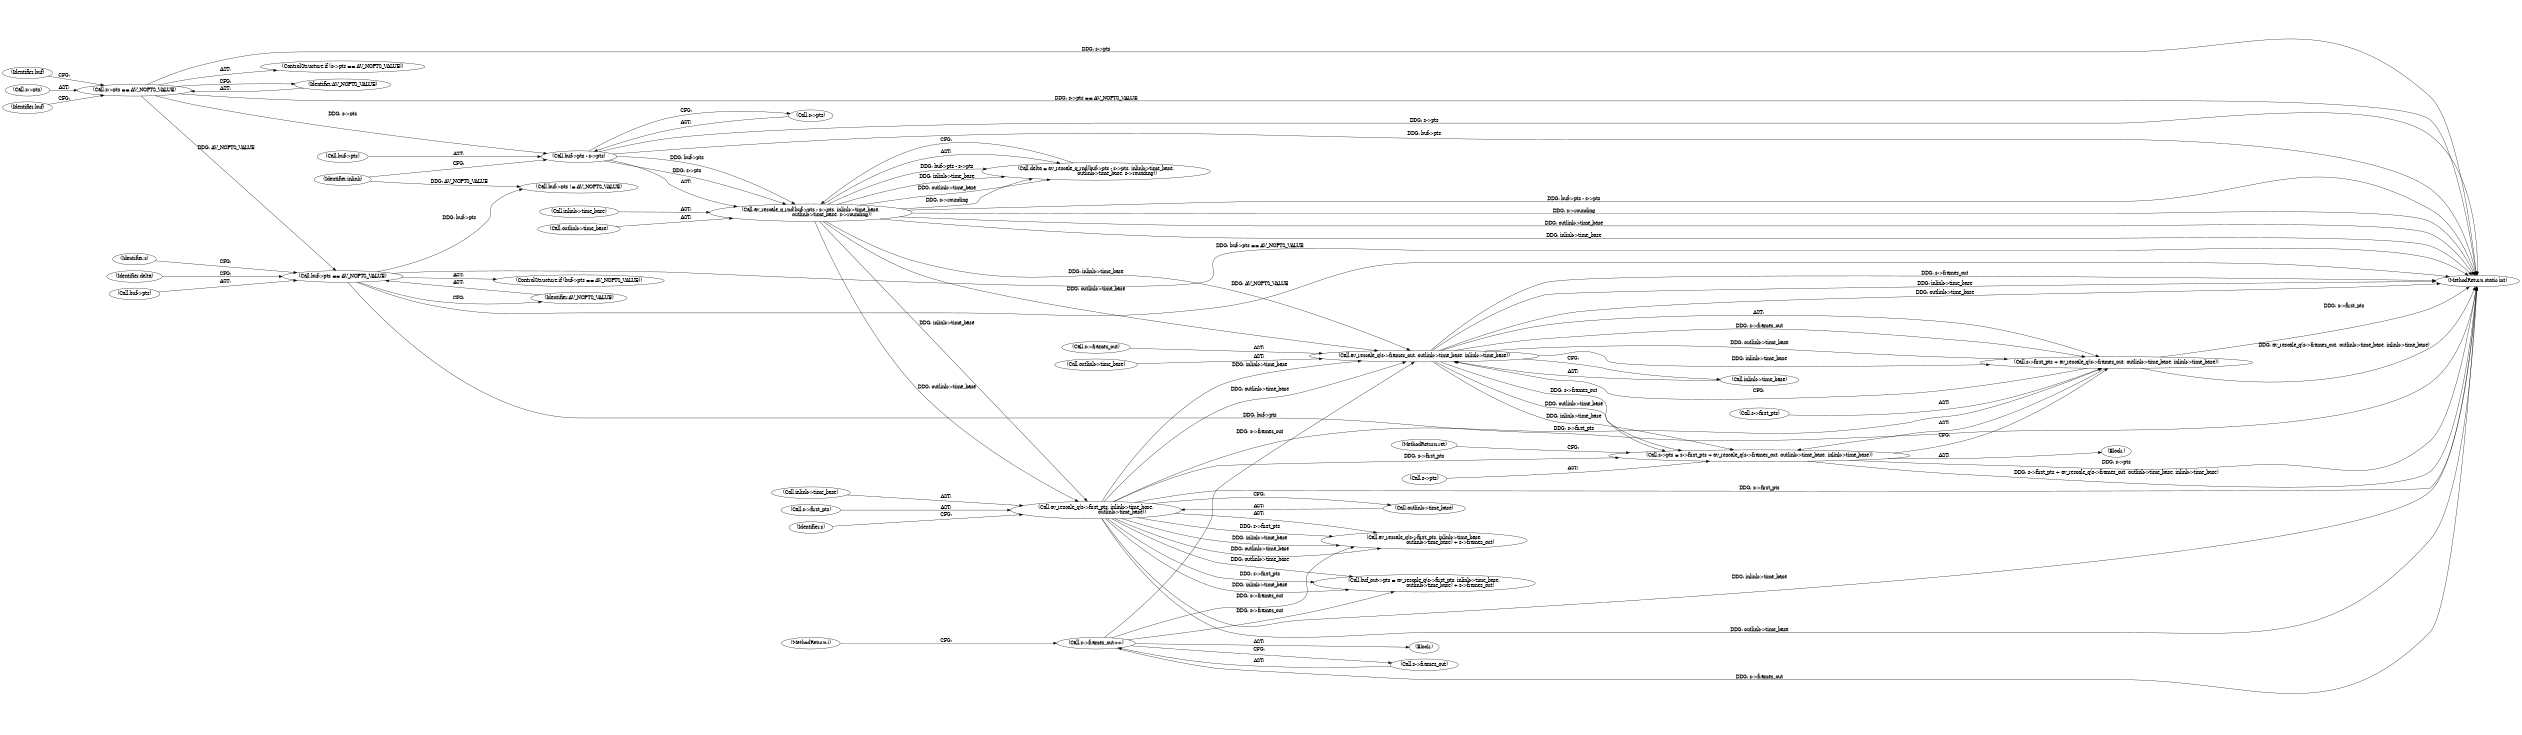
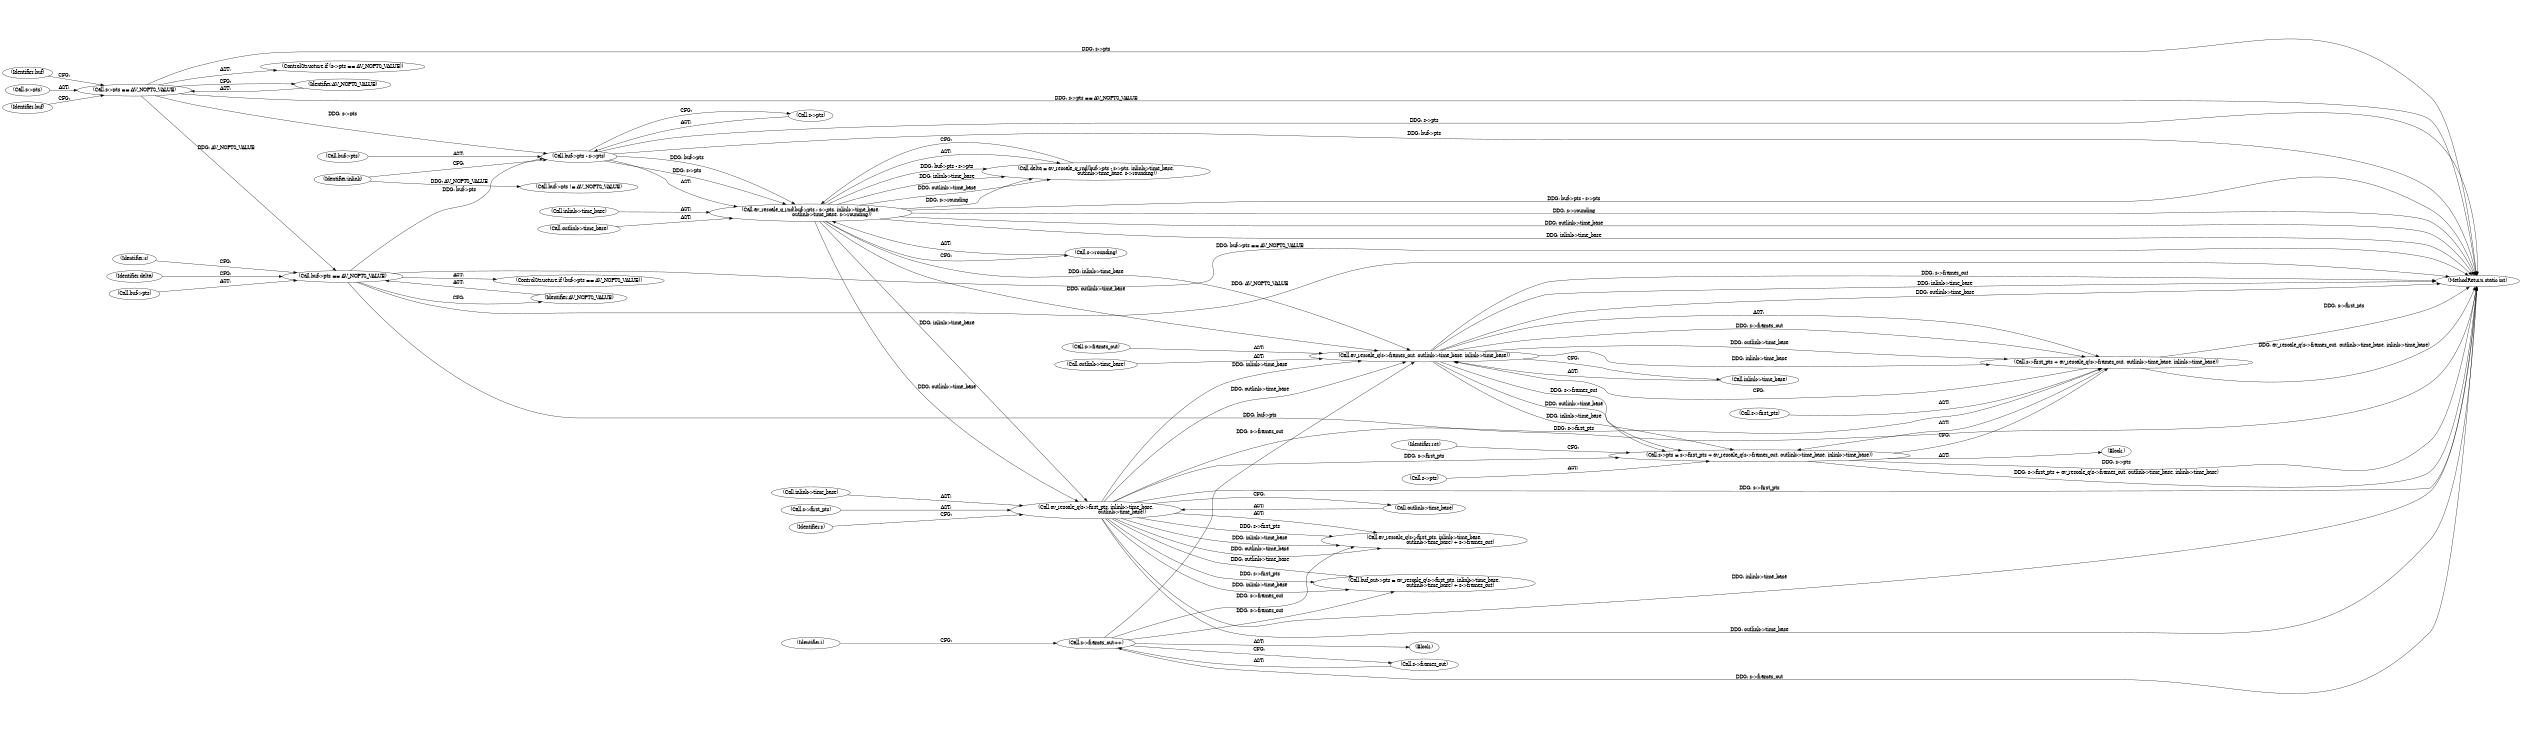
edge "(Call,buf->pts == AV_NOPTS_VALUE)" -> "(Call,buf->pts != AV_NOPTS_VALUE)": now "(Call,buf->pts == AV_NOPTS_VALUE)" -> "(Call,buf->pts - s->pts)"
node "(Call,s->rounding)": added
node "(MethodReturn,ret)": label "(MethodReturn,ret)" -> "(Identifier,ret)"
node "(MethodReturn,i)": label "(MethodReturn,i)" -> "(Identifier,i)"
